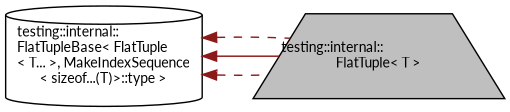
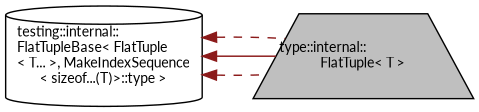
node "testing::internal:: FlatTuple< T >": label "testing::internal:: FlatTuple< T >" -> "type::internal:: FlatTuple< T >"
